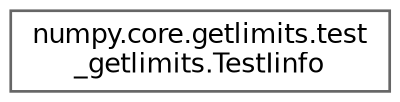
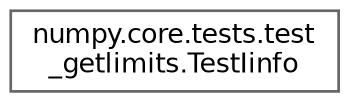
node "numpy.core.getlimits.test _getlimits.TestIinfo": label "numpy.core.getlimits.test _getlimits.TestIinfo" -> "numpy.core.tests.test _getlimits.TestIinfo"
